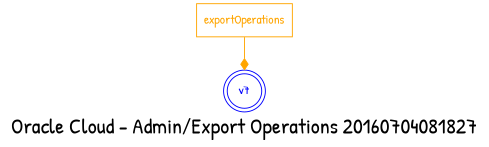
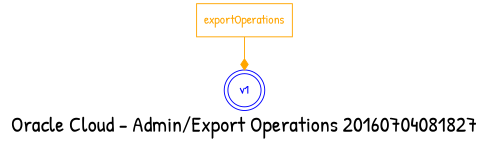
node "v7": label "v7" -> "v1"
